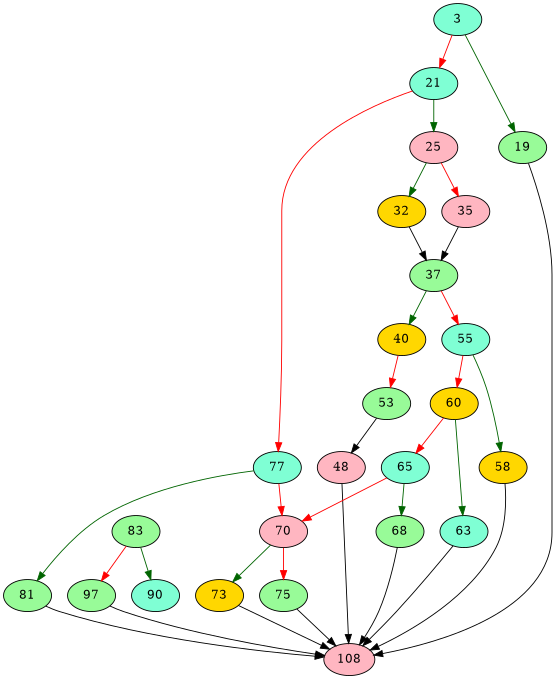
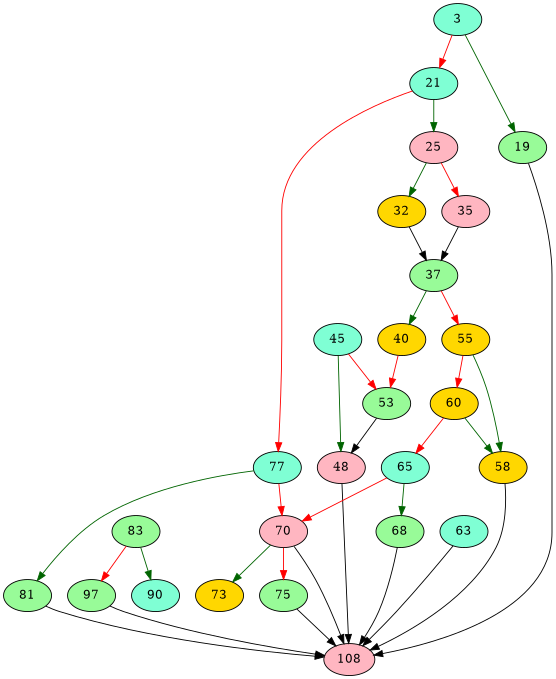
node "45": added
node "55": fillcolor aquamarine -> gold
edge "60" -> "63": now "60" -> "58"
edge "73" -> "108": now "70" -> "108"
